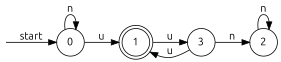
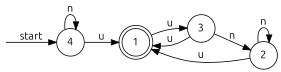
node "0": label "0" -> "4"
edge "2" -> "1": added, label "u"
